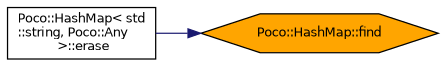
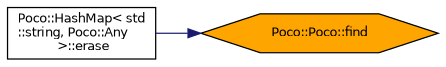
node "Poco::HashMap::find": label "Poco::HashMap::find" -> "Poco::Poco::find"
